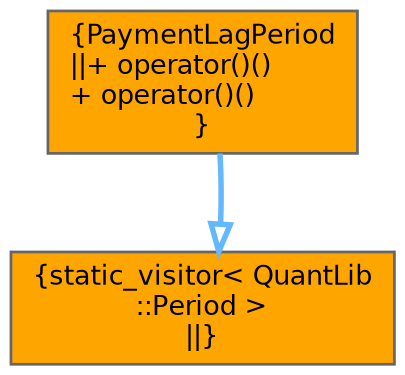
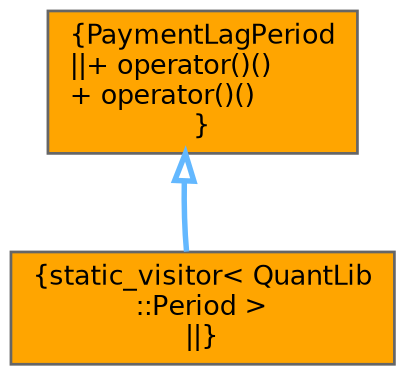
edge "{PaymentLagPeriod ||+ operator()() + operator()() }" -> "{static_visitor< QuantLib ::Period > ||}": reversed
